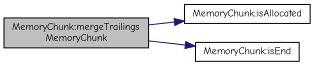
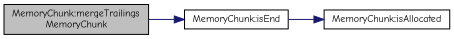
edge "MemoryChunk::mergeTrailings MemoryChunk" -> "MemoryChunk::isAllocated": now "MemoryChunk::isEnd" -> "MemoryChunk::isAllocated"
